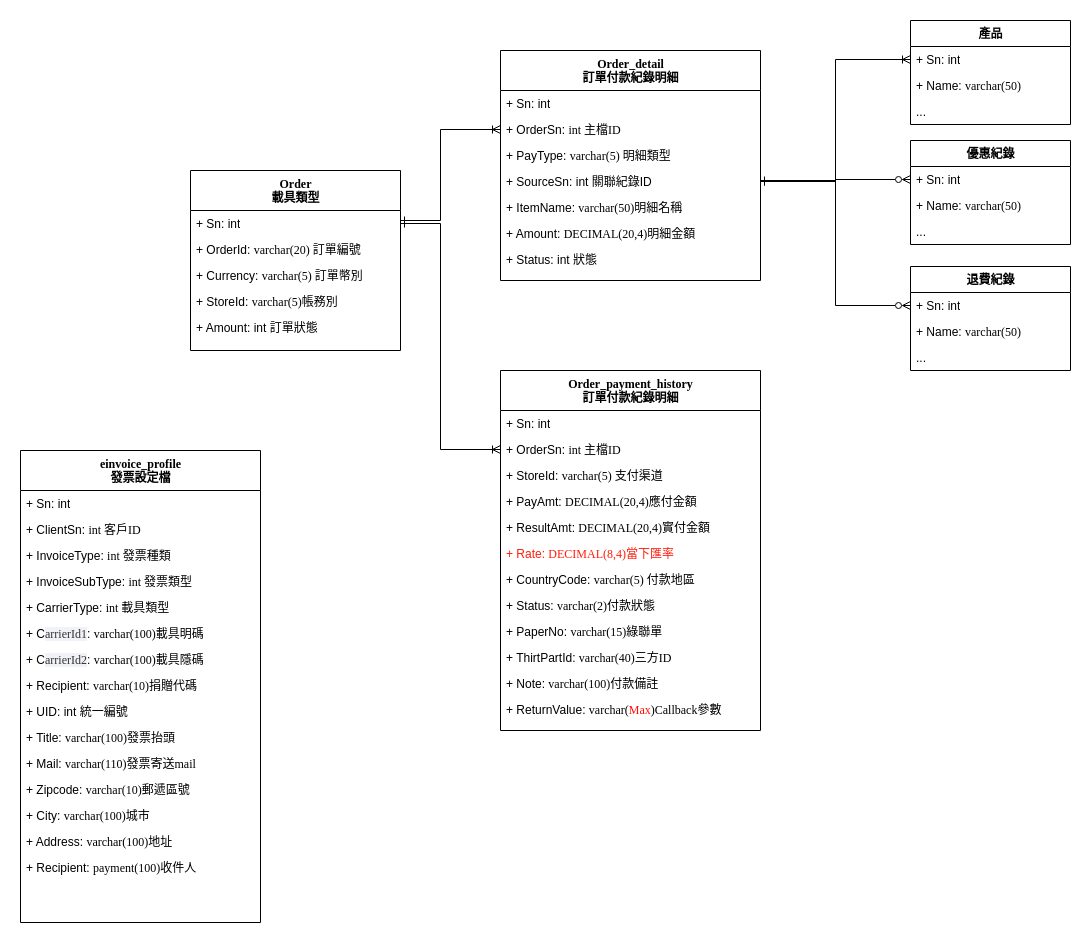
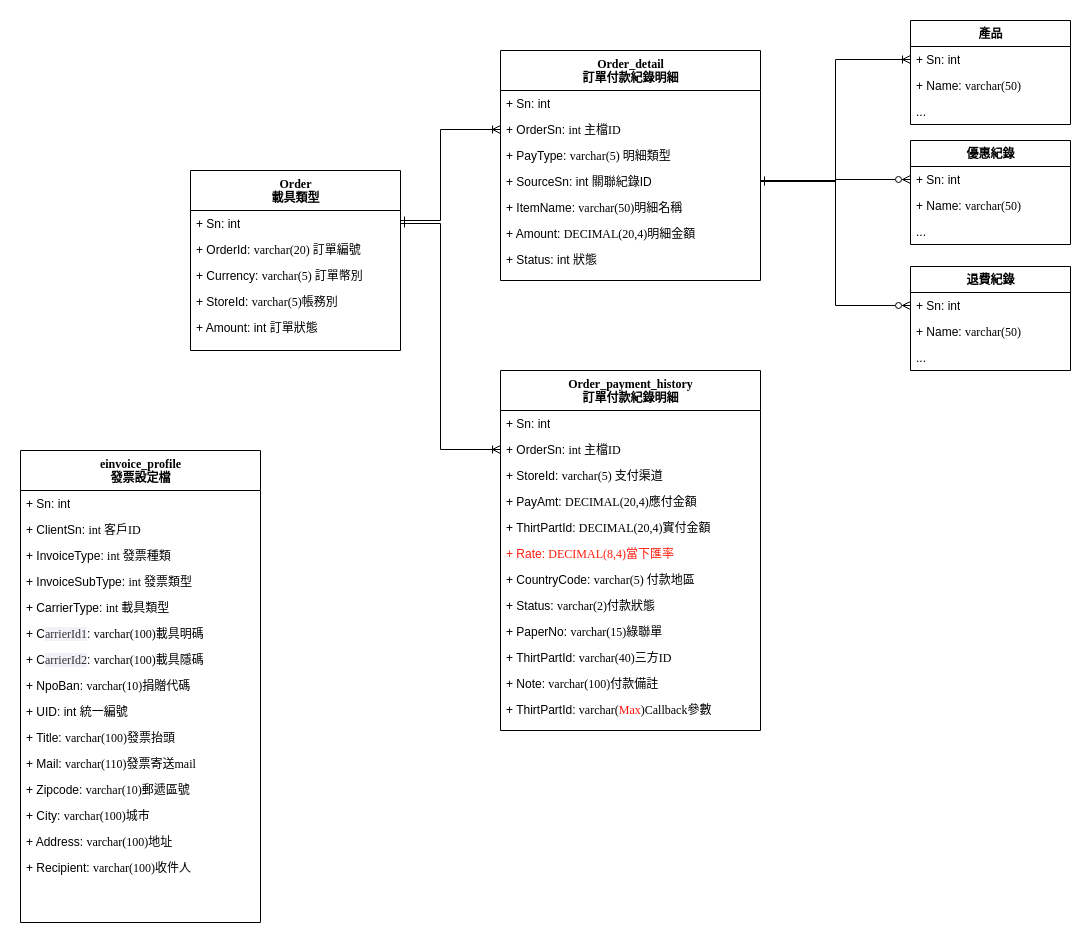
node "+ ResultAmt: DECIMAL(20,4)實付金額": label "+ ResultAmt: DECIMAL(20,4)實付金額" -> "+ ThirtPartId: DECIMAL(20,4)實付金額"
node "+ Recipient: varchar(10)捐贈代碼": label "+ Recipient: varchar(10)捐贈代碼" -> "+ NpoBan: varchar(10)捐贈代碼"
node "+ ReturnValue: varchar(Max)Callback參數": label "+ ReturnValue: varchar(Max)Callback參數" -> "+ ThirtPartId: varchar(Max)Callback參數"
node "+ Recipient: payment(100)收件人": label "+ Recipient: payment(100)收件人" -> "+ Recipient: varchar(100)收件人"
